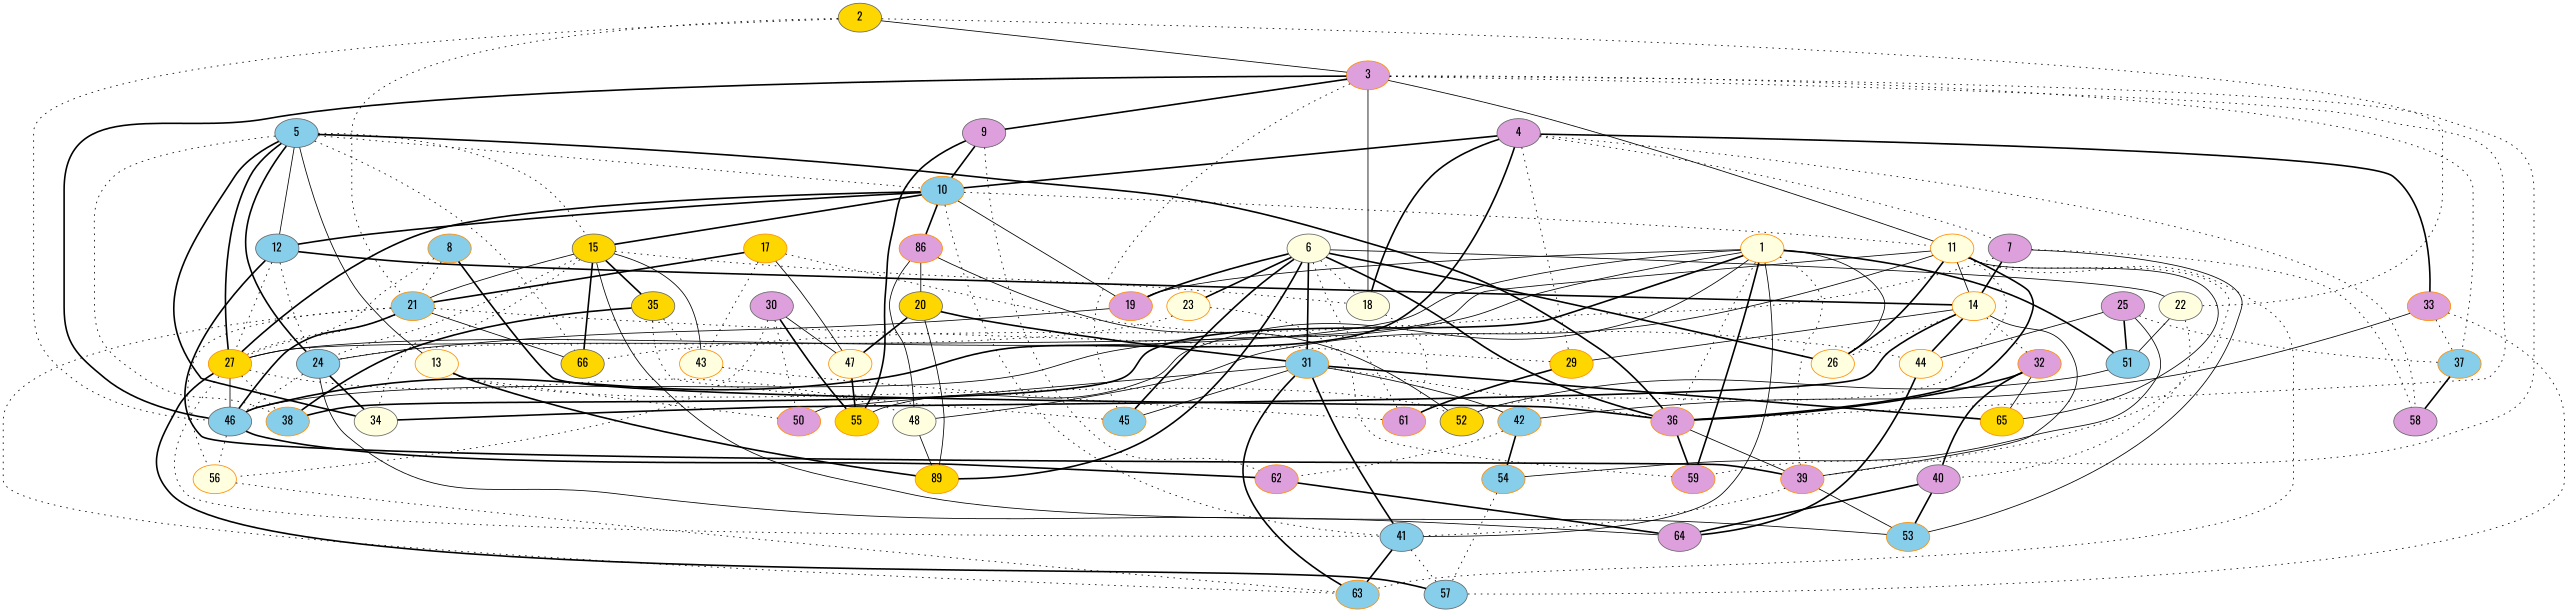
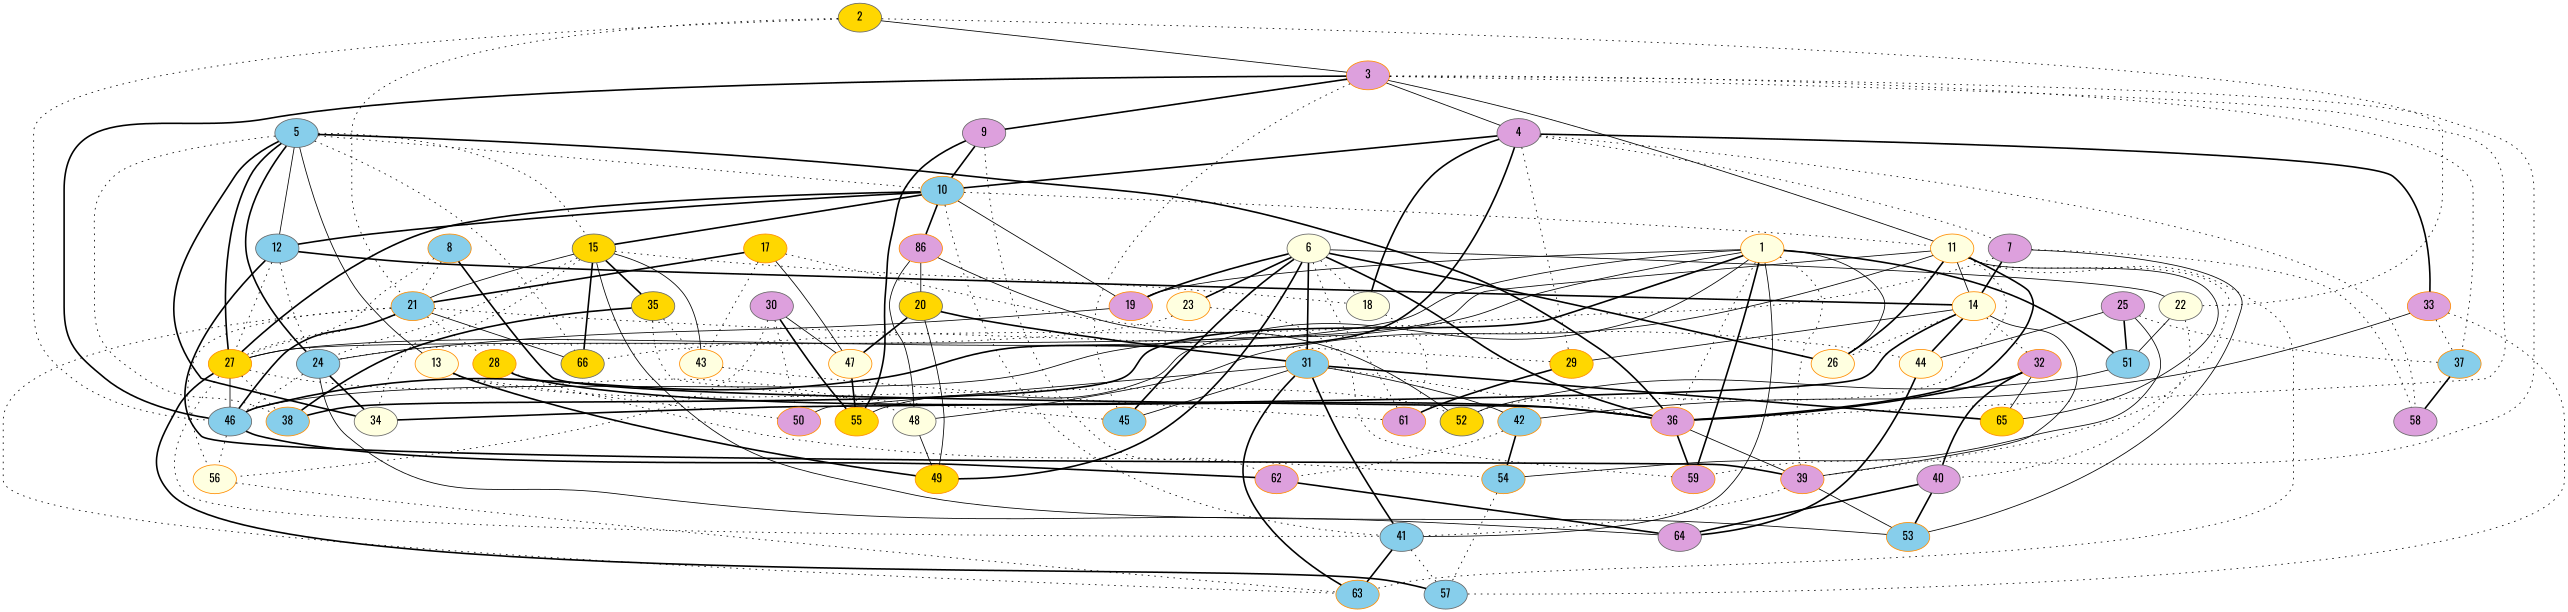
edge "3" -- "18": now "3" -- "4"
node "28": added
node "89": label "89" -> "49"
